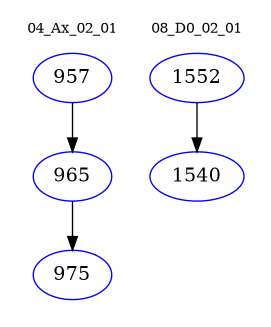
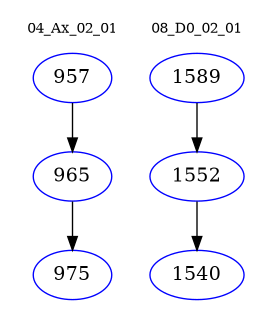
node "1589": added
